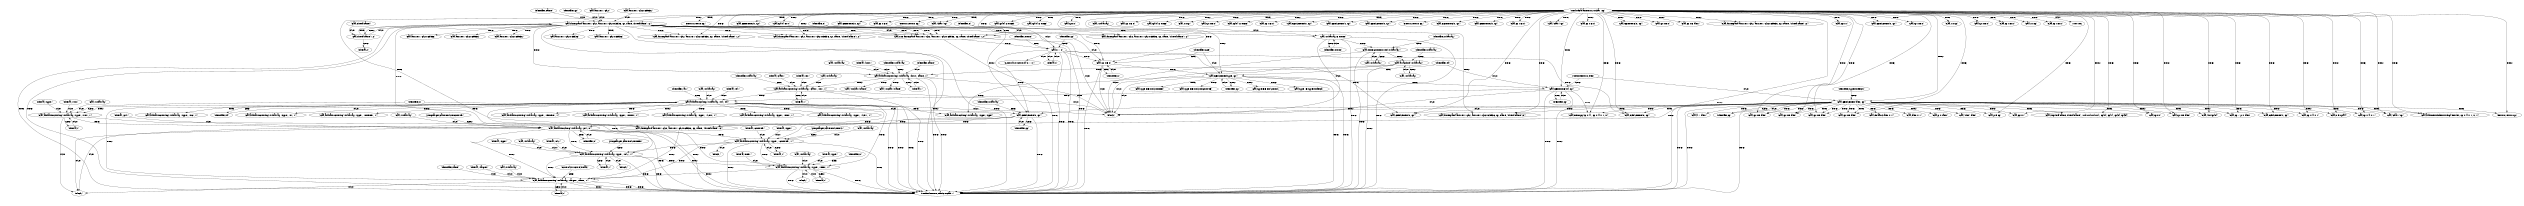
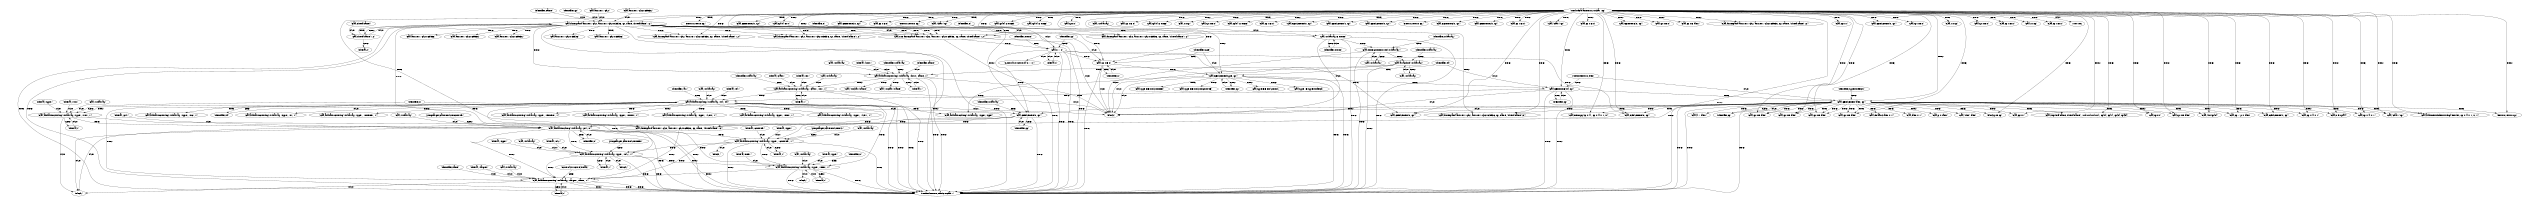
edge "(Call,GETLONG(ttl, cp))" -> "(Call,memcpy(tp + ll , cp + ll + 1, n))": now "(Call,GETLONG(ttl, cp))" -> "(Call,GETSHORT(dlen, cp))"
node "(Call,p = cp)": label "(Call,p = cp)" -> "(Block,p = cp)"
